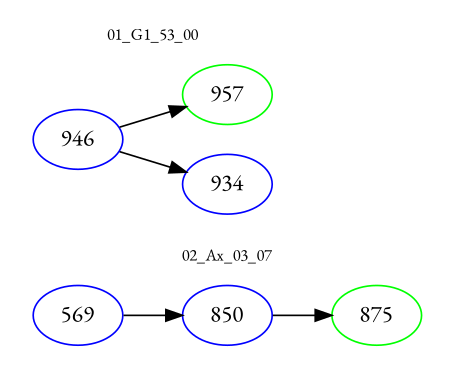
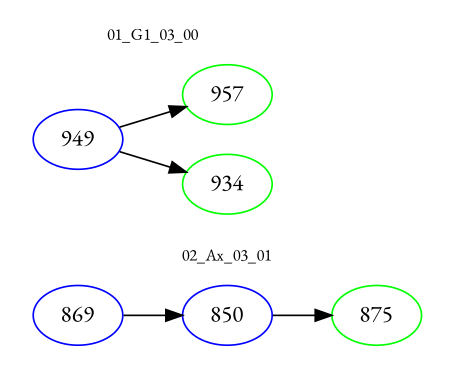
cluster "01_G1_53_00": label "01_G1_53_00" -> "01_G1_03_00"
node "946": label "946" -> "949"
node "934": color blue -> green
cluster "02_Ax_03_07": label "02_Ax_03_07" -> "02_Ax_03_01"
node "569": label "569" -> "869"
